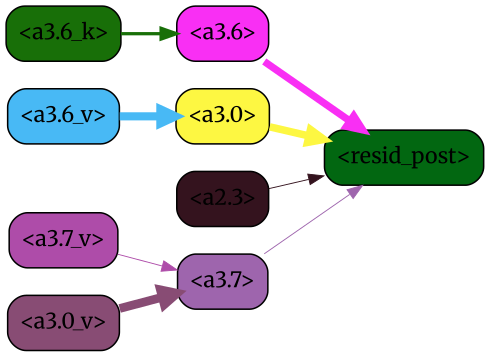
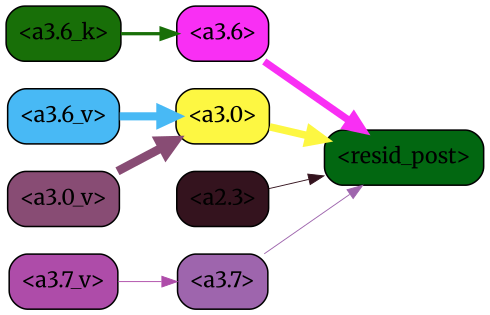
edge "<a3.0_v>" -> "<a3.7>": now "<a3.0_v>" -> "<a3.0>"
